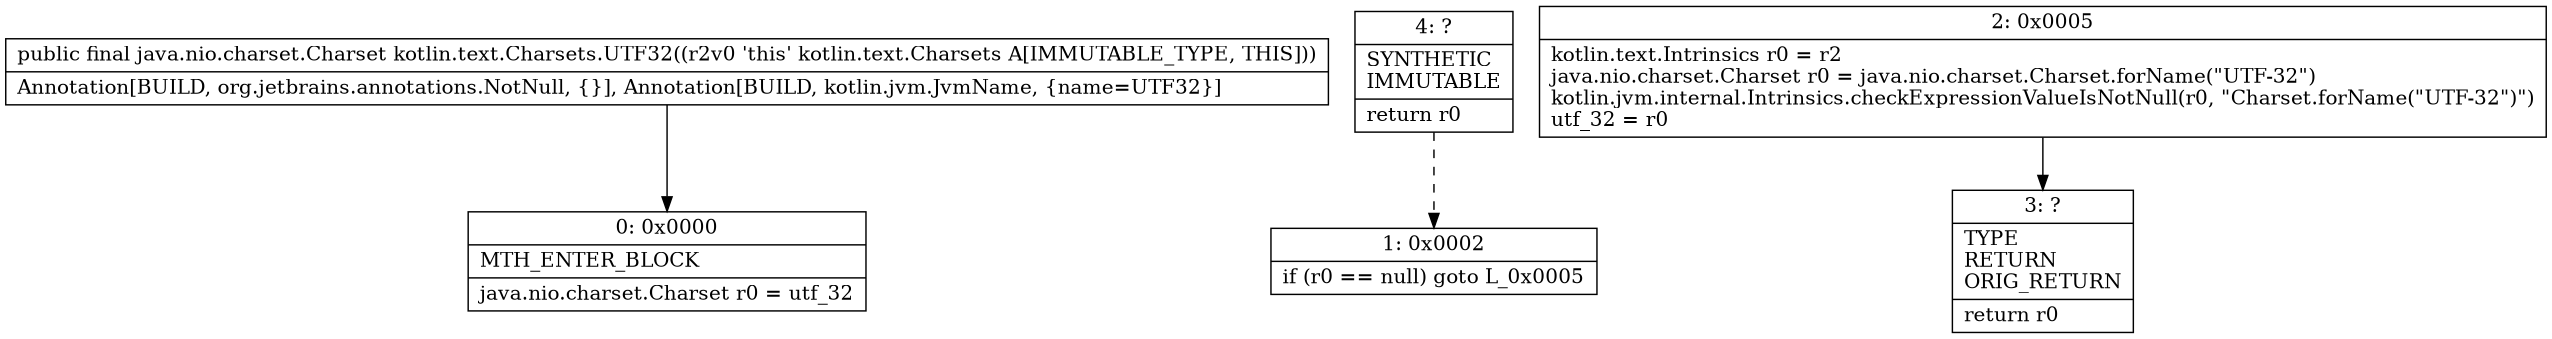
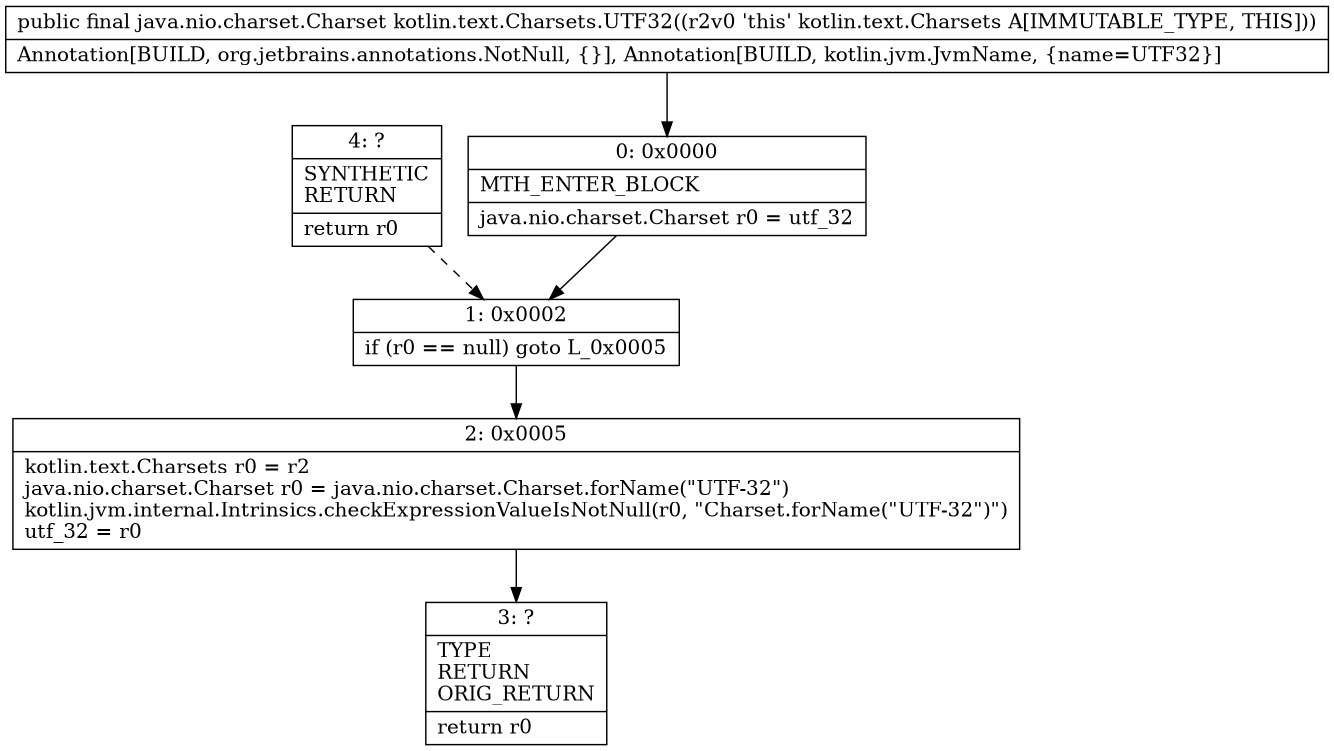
node "2: 0x0005": text "kotlin.text.Intrinsics r0 = r2" -> "kotlin.text.Charsets r0 = r2"
node "4: ?": text "IMMUTABLE" -> "RETURN"
edge "0: 0x0000" -> "1: 0x0002": added
edge "1: 0x0002" -> "2: 0x0005": added
